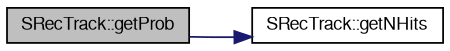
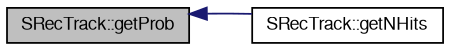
edge "SRecTrack::getProb" -> "SRecTrack::getNHits": reversed
